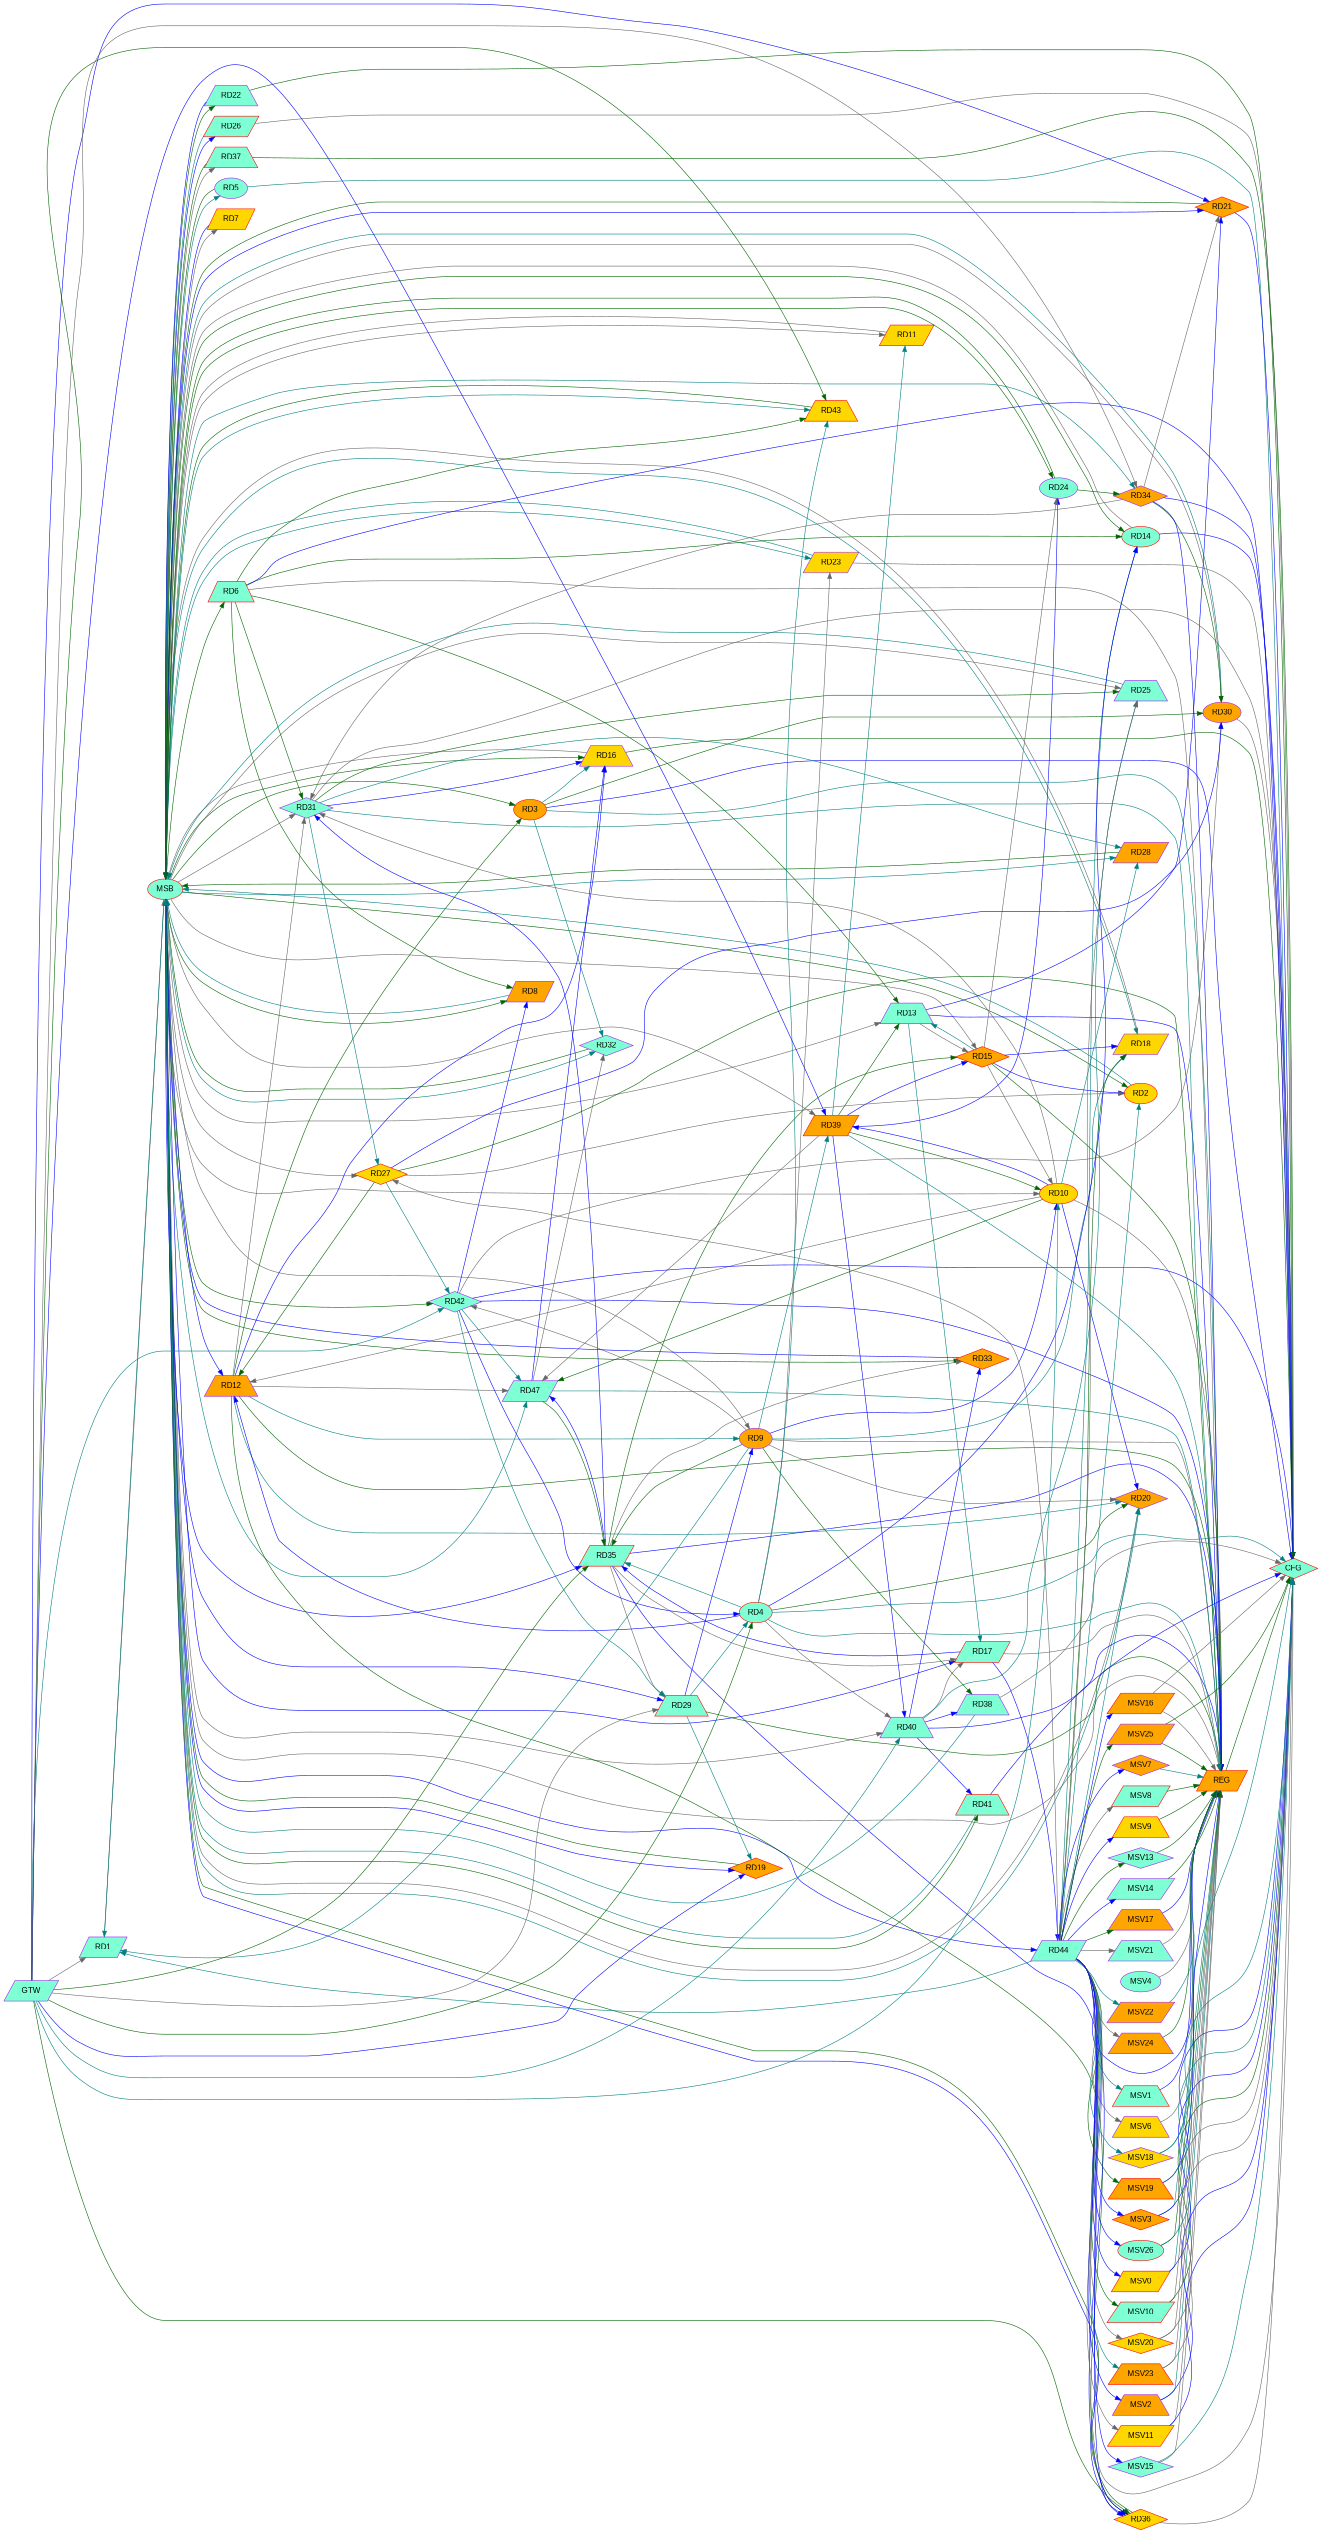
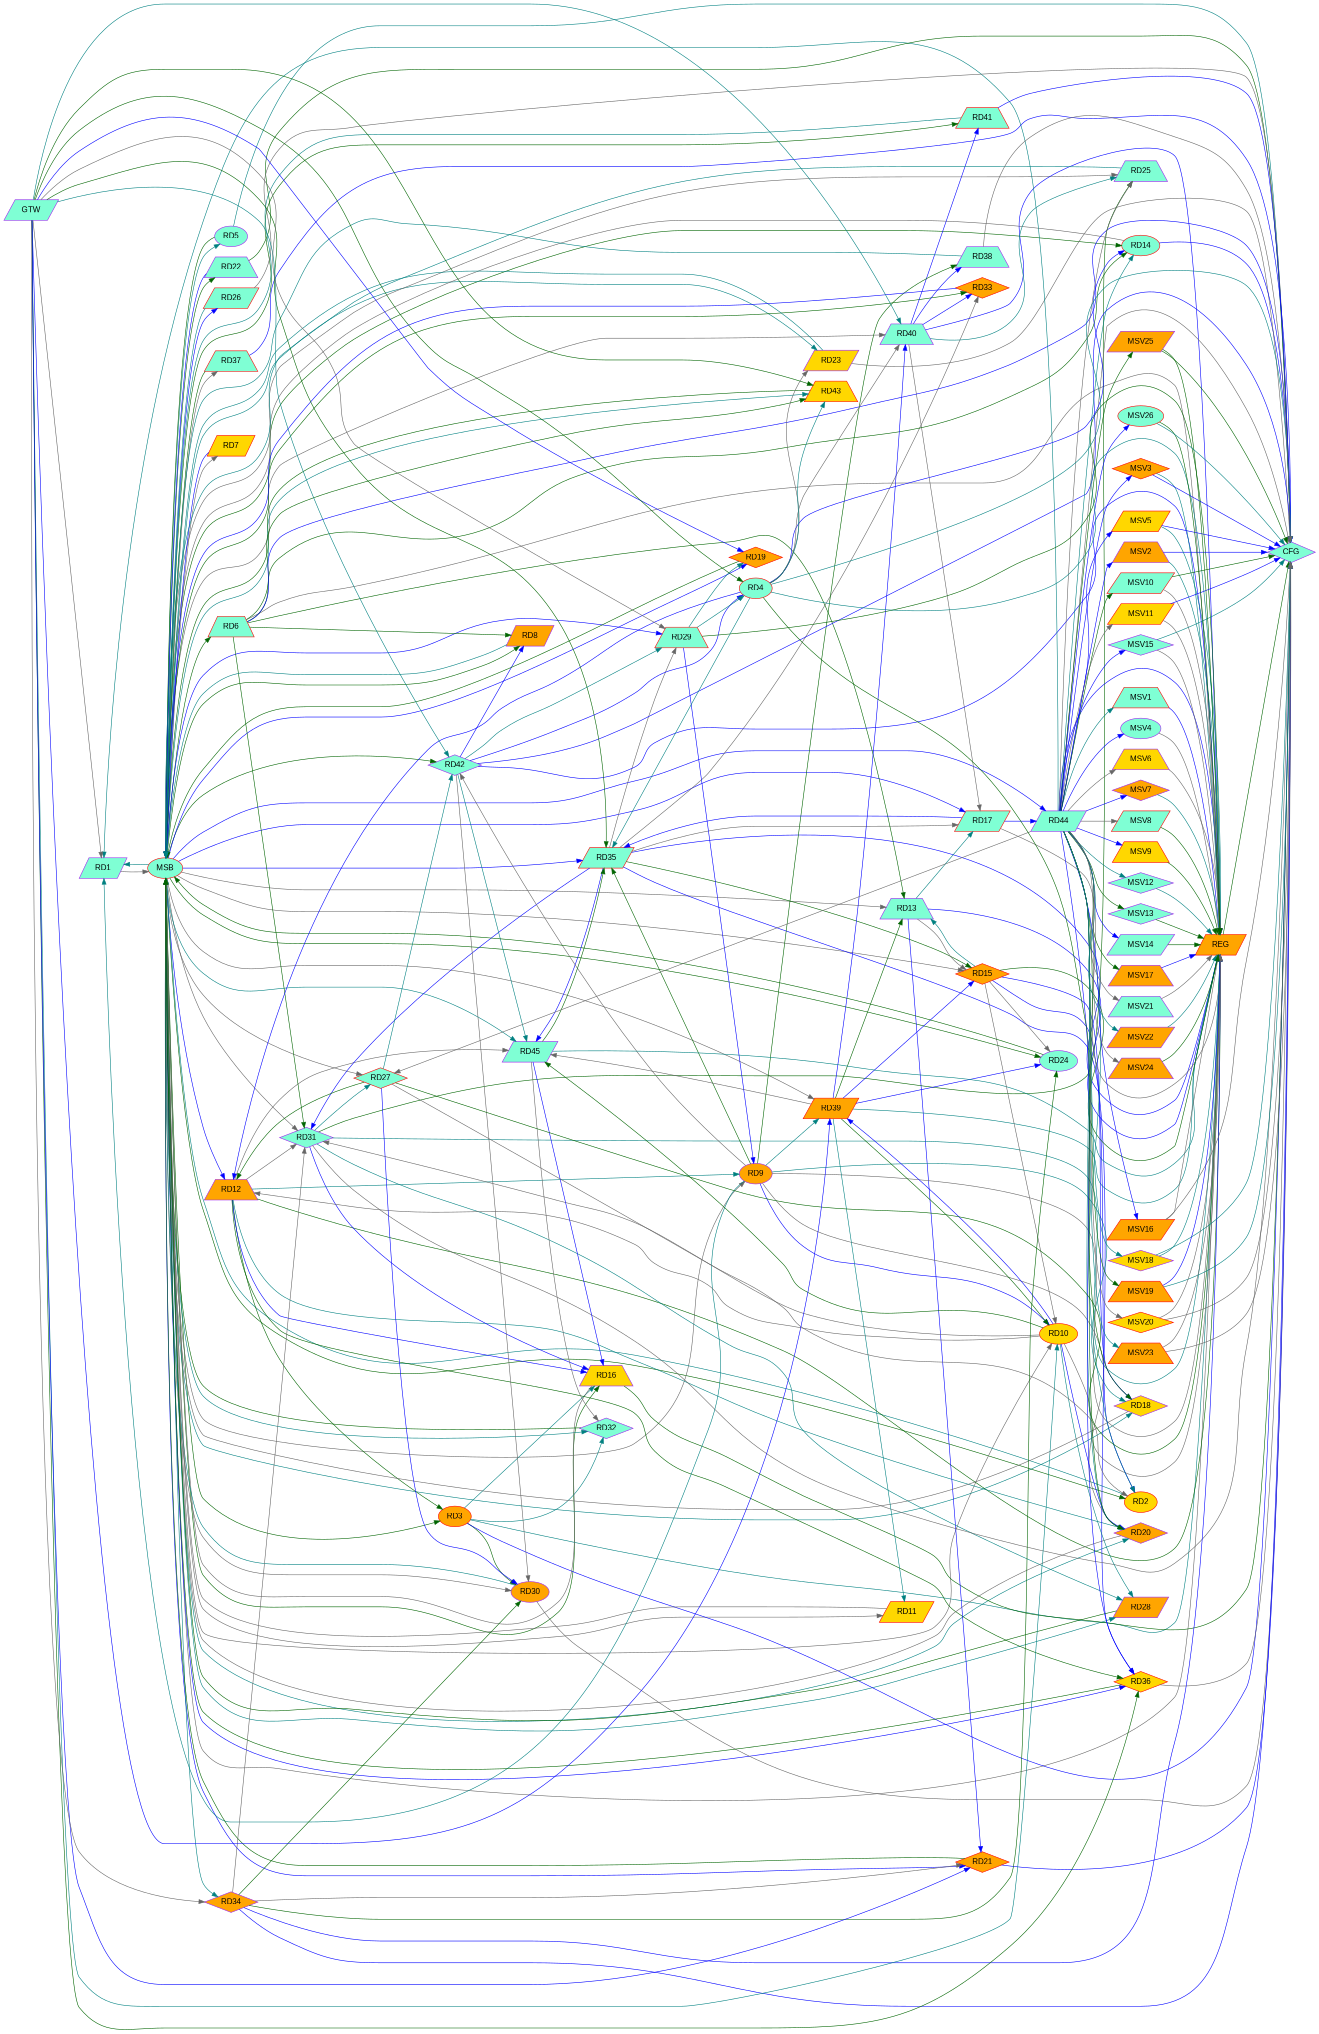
edge "RD37" -> "CFG": color darkgreen -> blue
edge "RD24" -> "RD34": reversed
edge "RD44" -> "MSV4": added
node "MSV12": added
node "RD18": shape parallelogram -> diamond
node "RD27": fillcolor gold -> aquamarine
node "RD47": label "RD47" -> "RD45"
node "CFG": color red -> purple
node "MSV0": label "MSV0" -> "MSV5"
